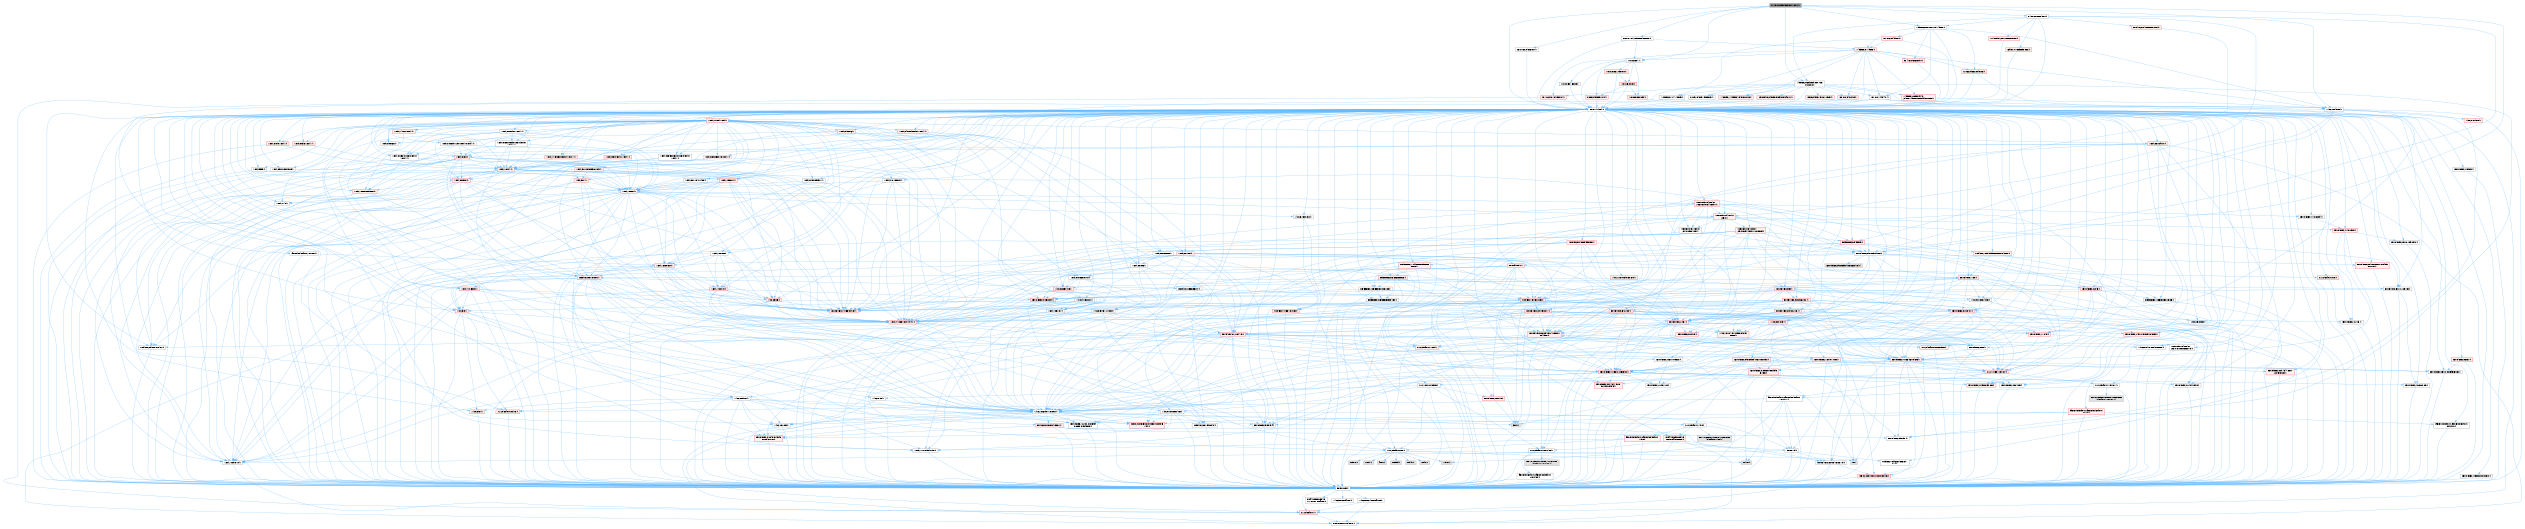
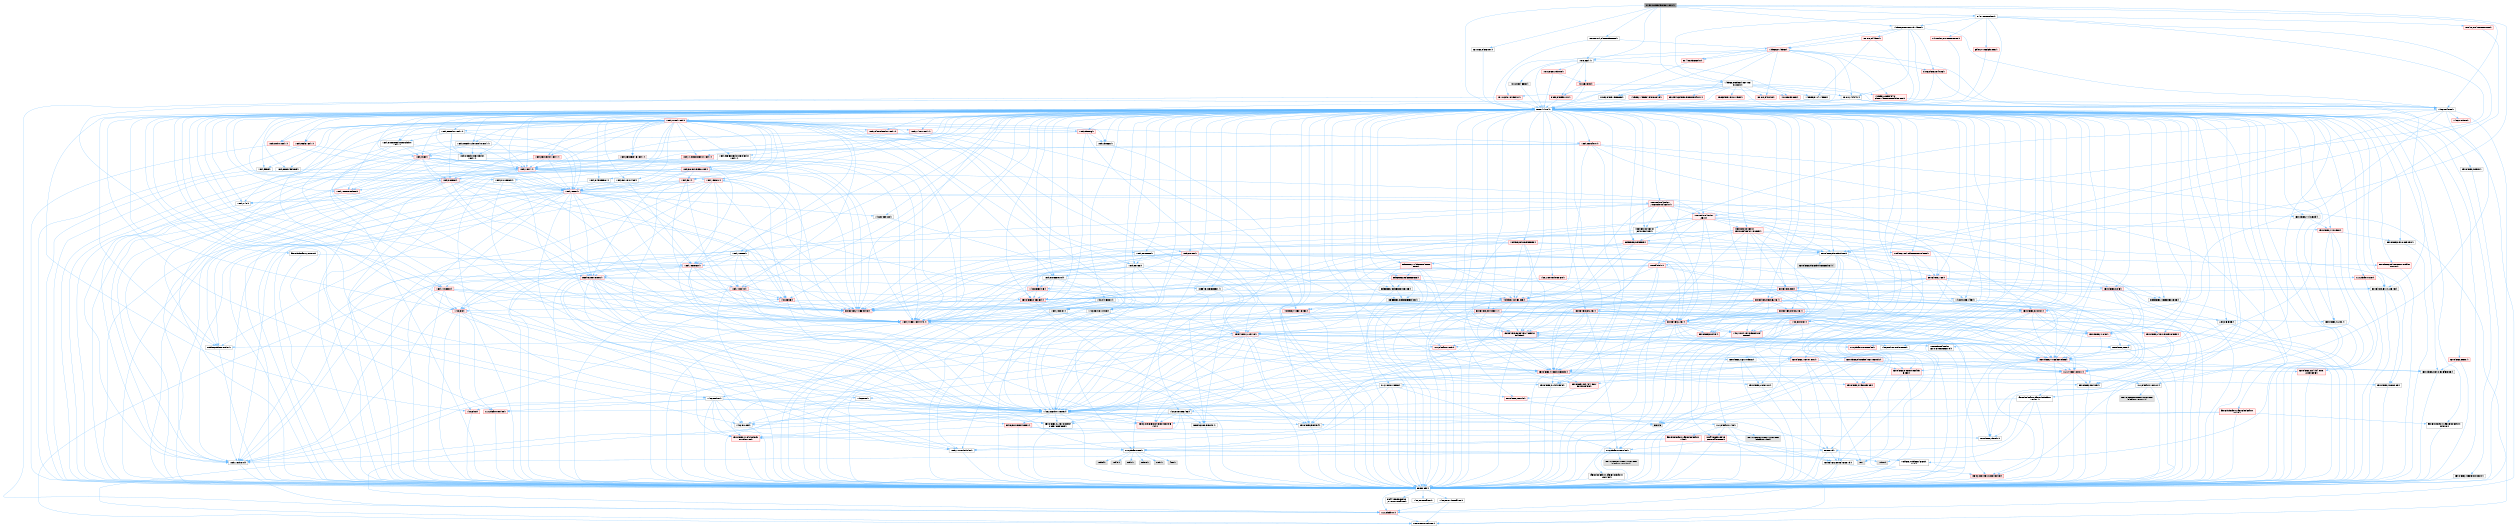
node "string.h": removed
